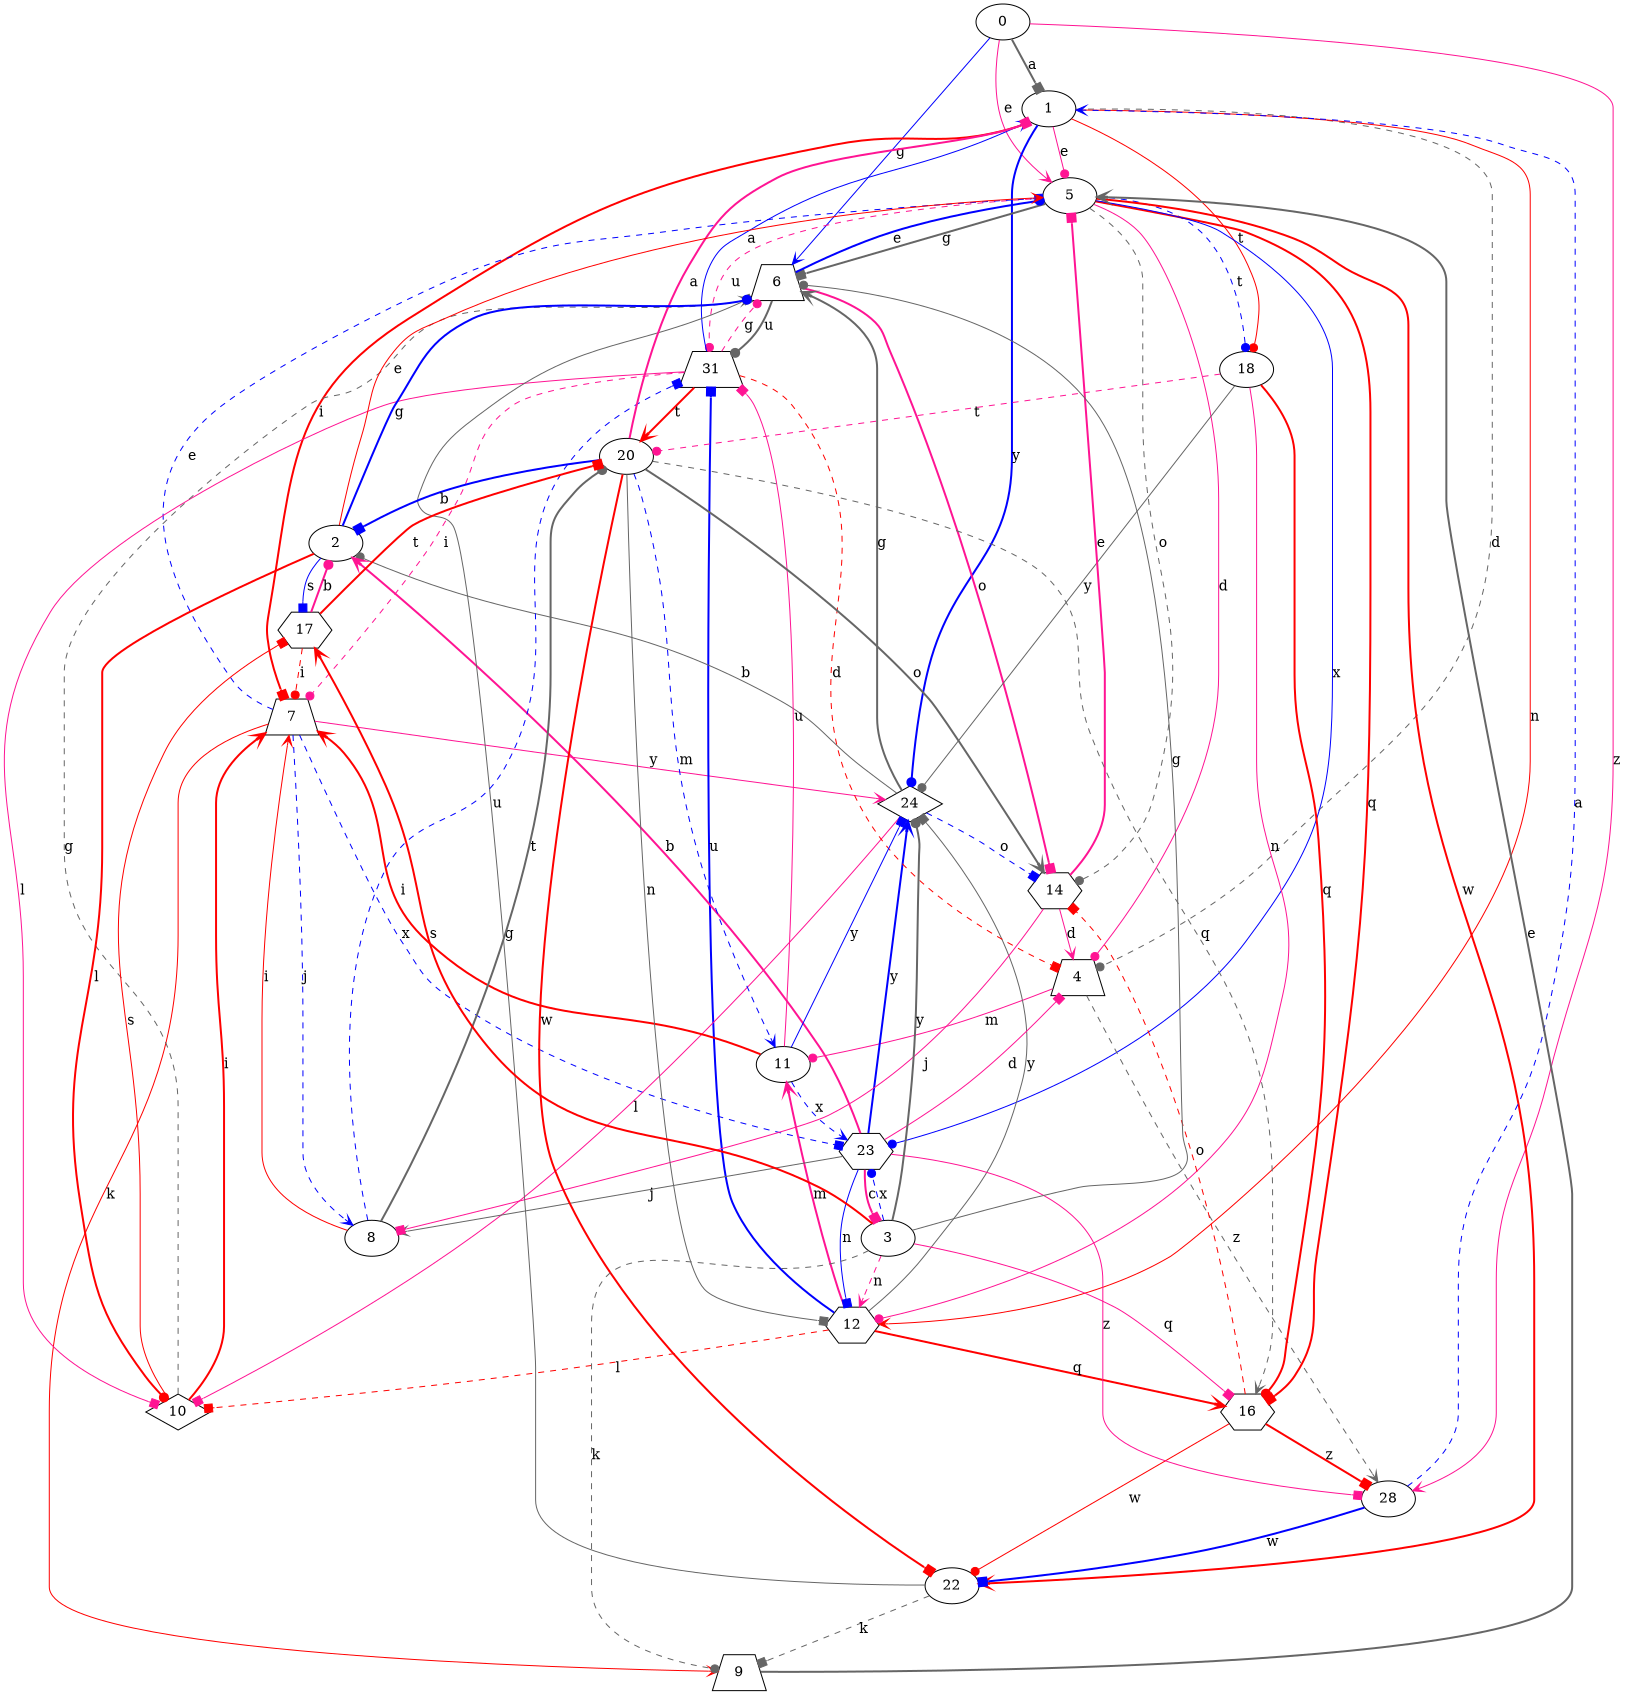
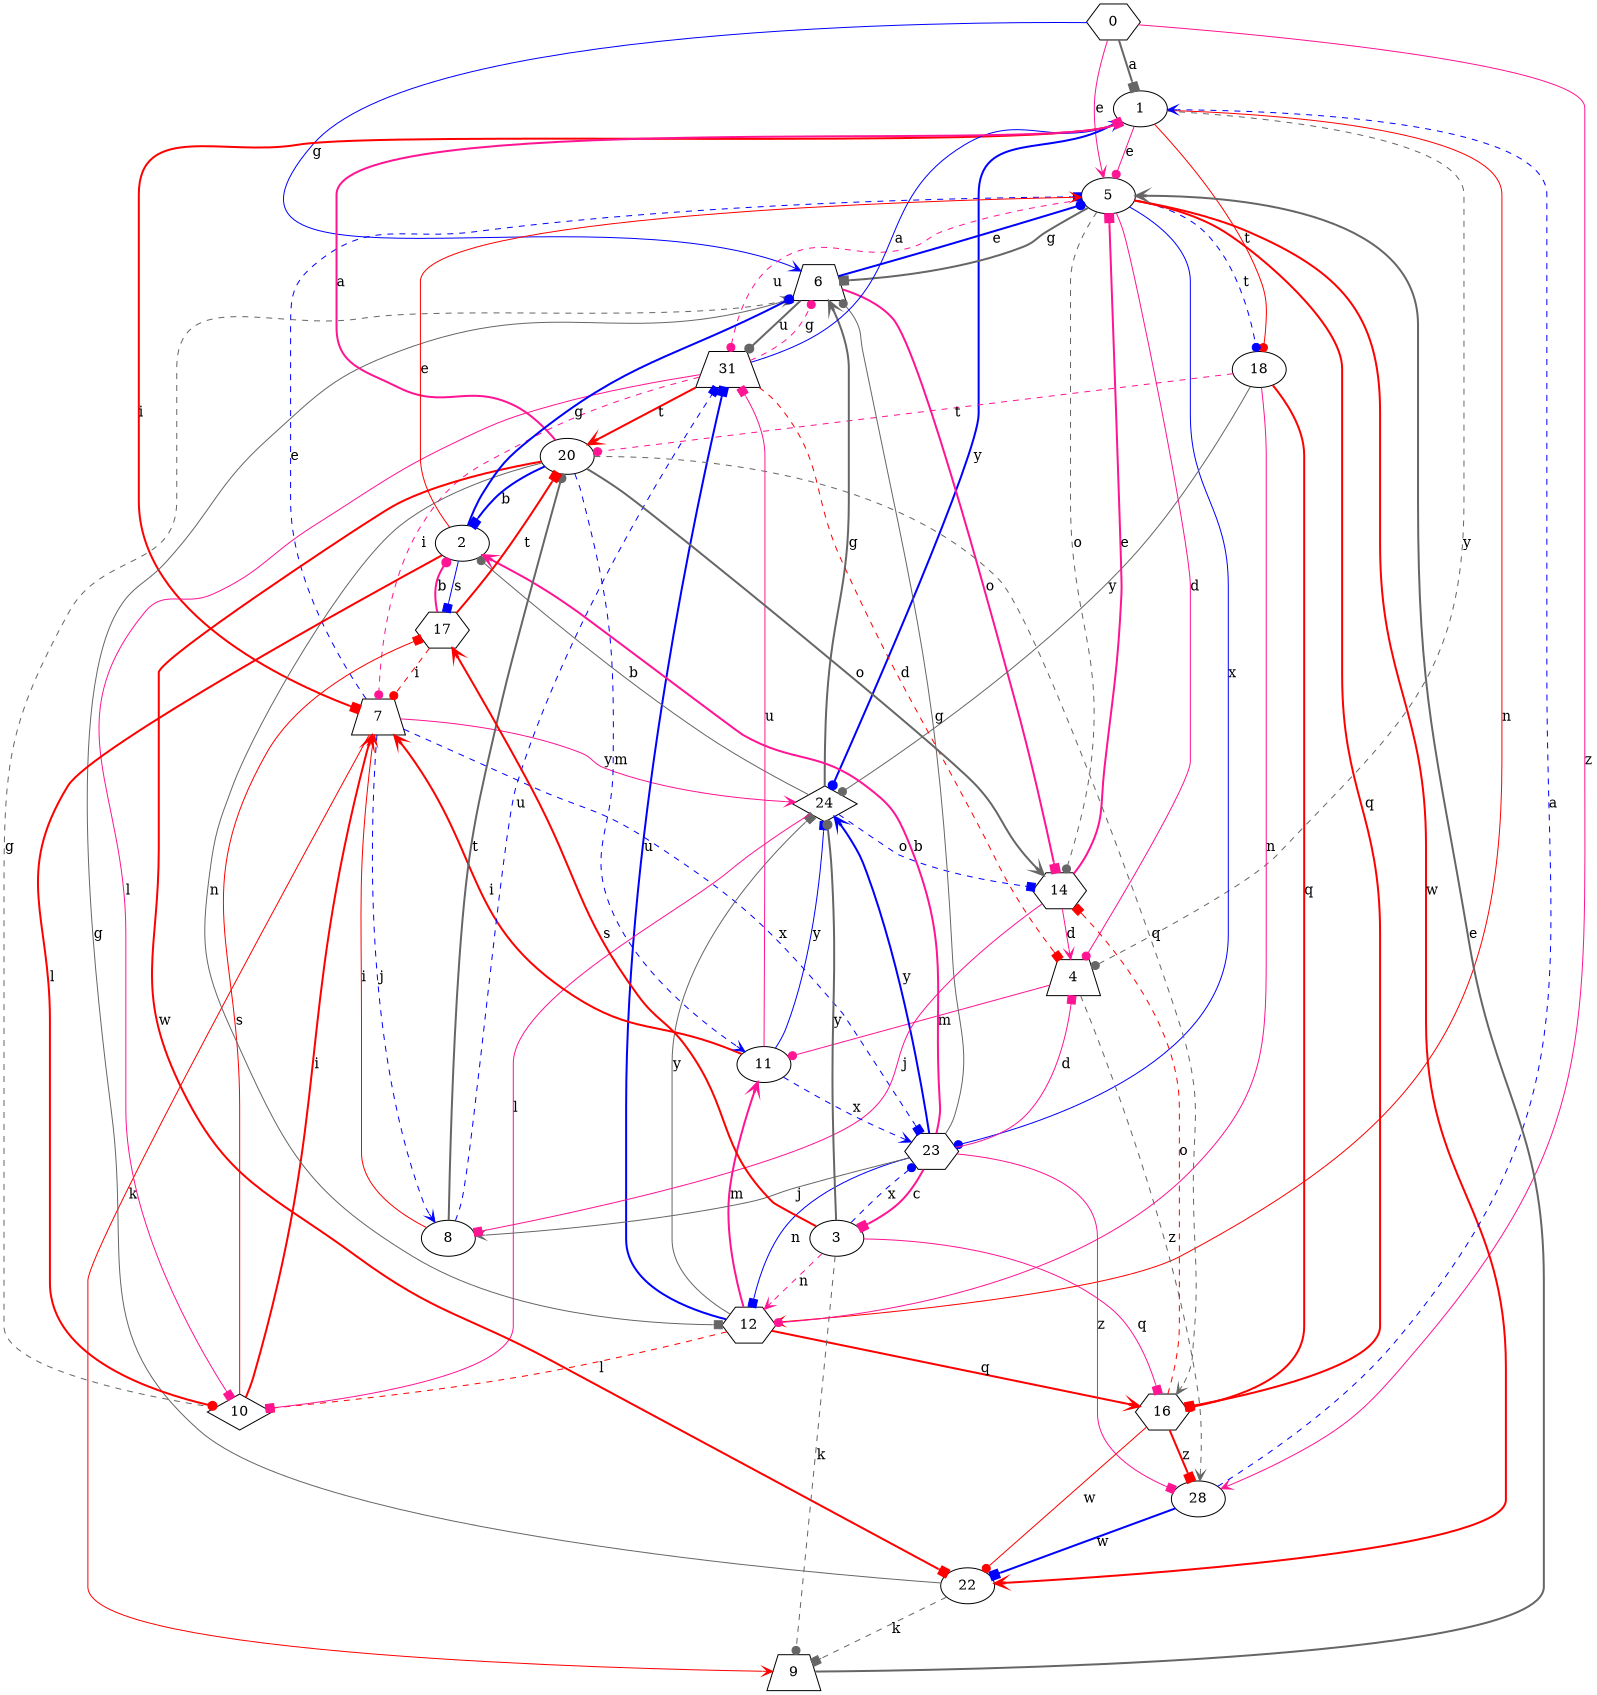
node "0": shape ellipse -> hexagon
edge "1" -> "4": label "d" -> "y"
edge "3" -> "6": now "23" -> "6"
